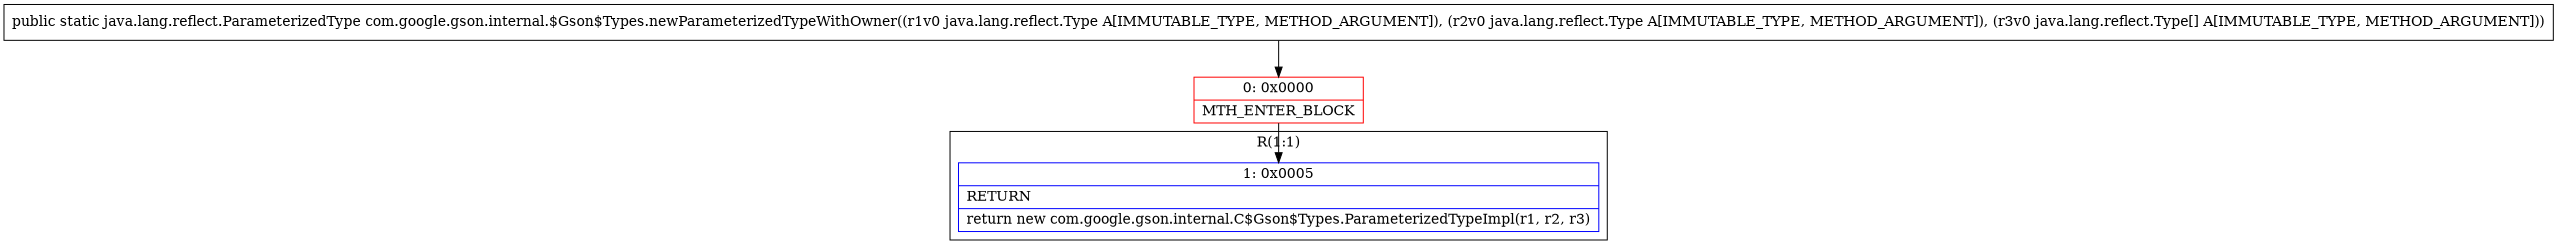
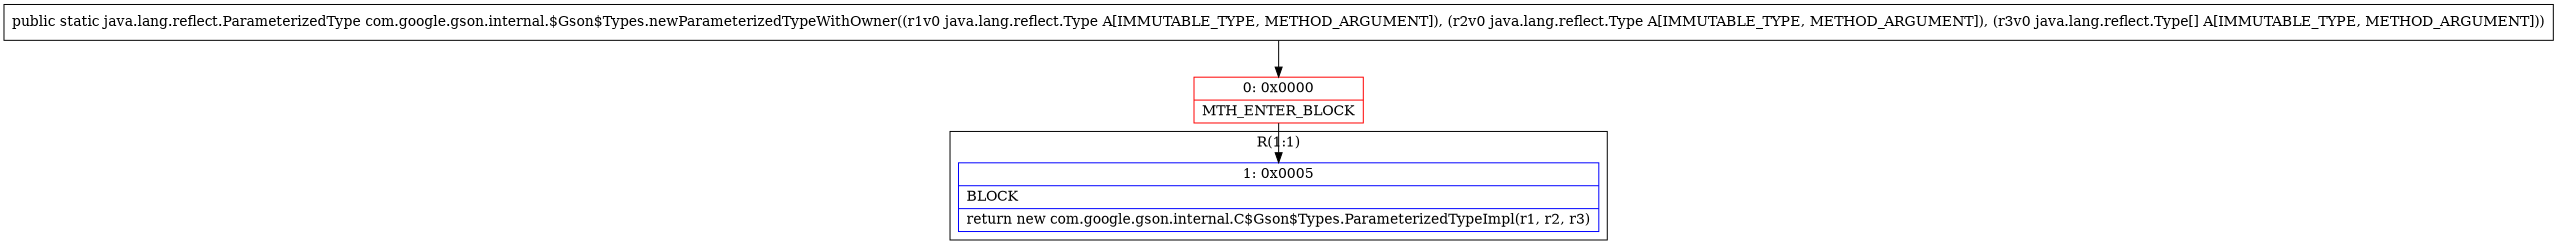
node "1: 0x0005": text "RETURN" -> "BLOCK"
